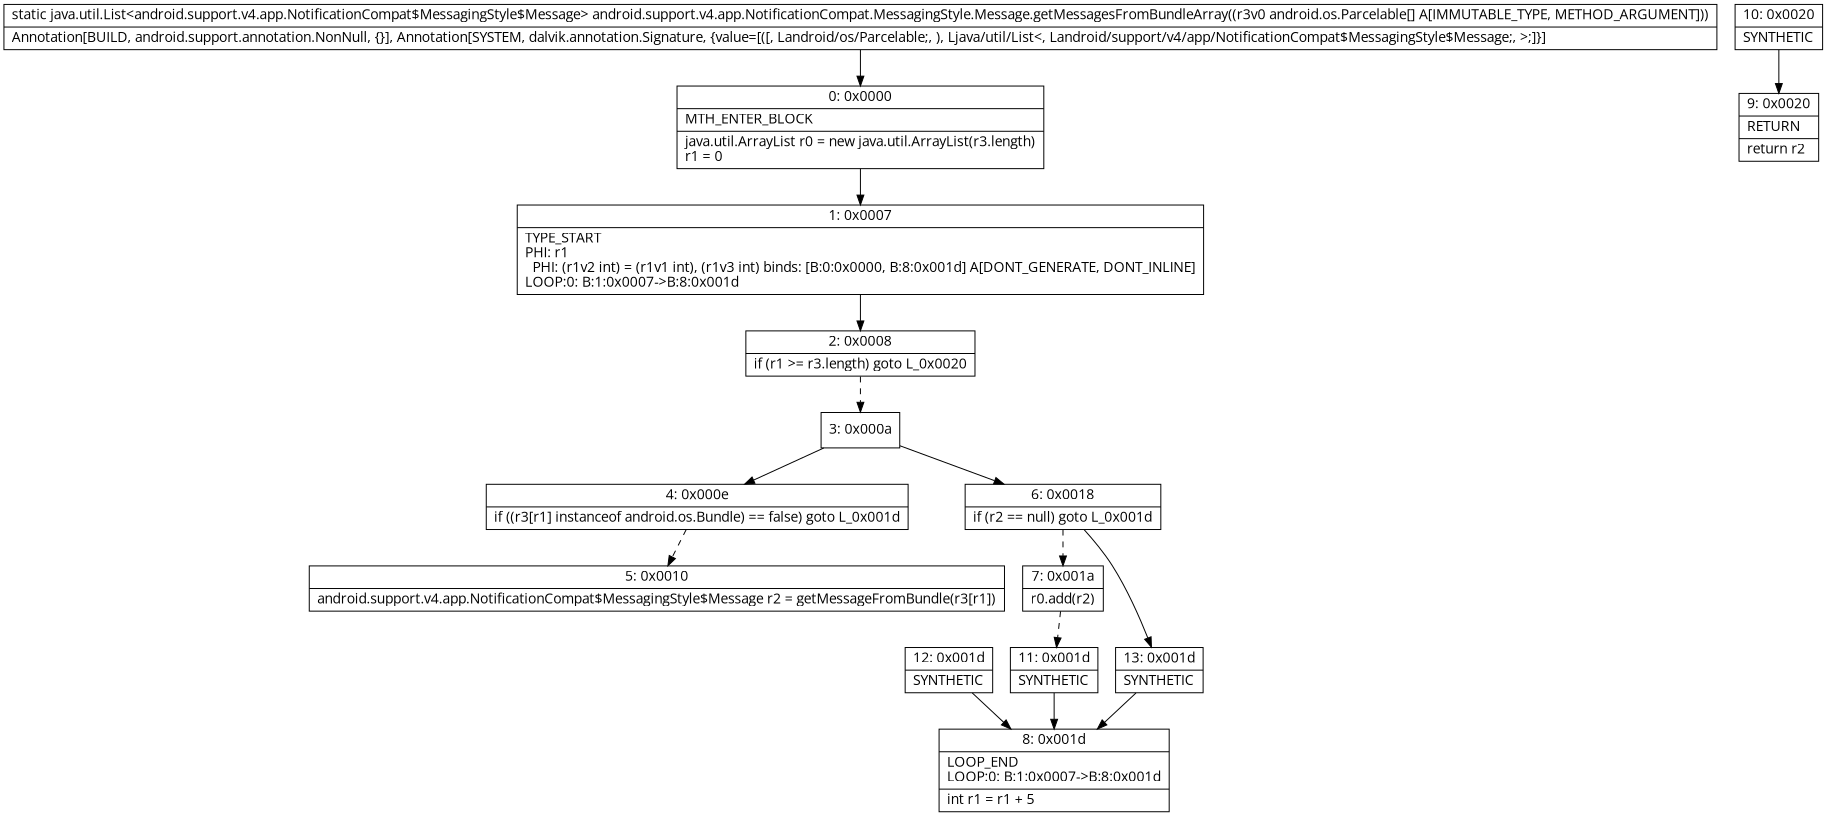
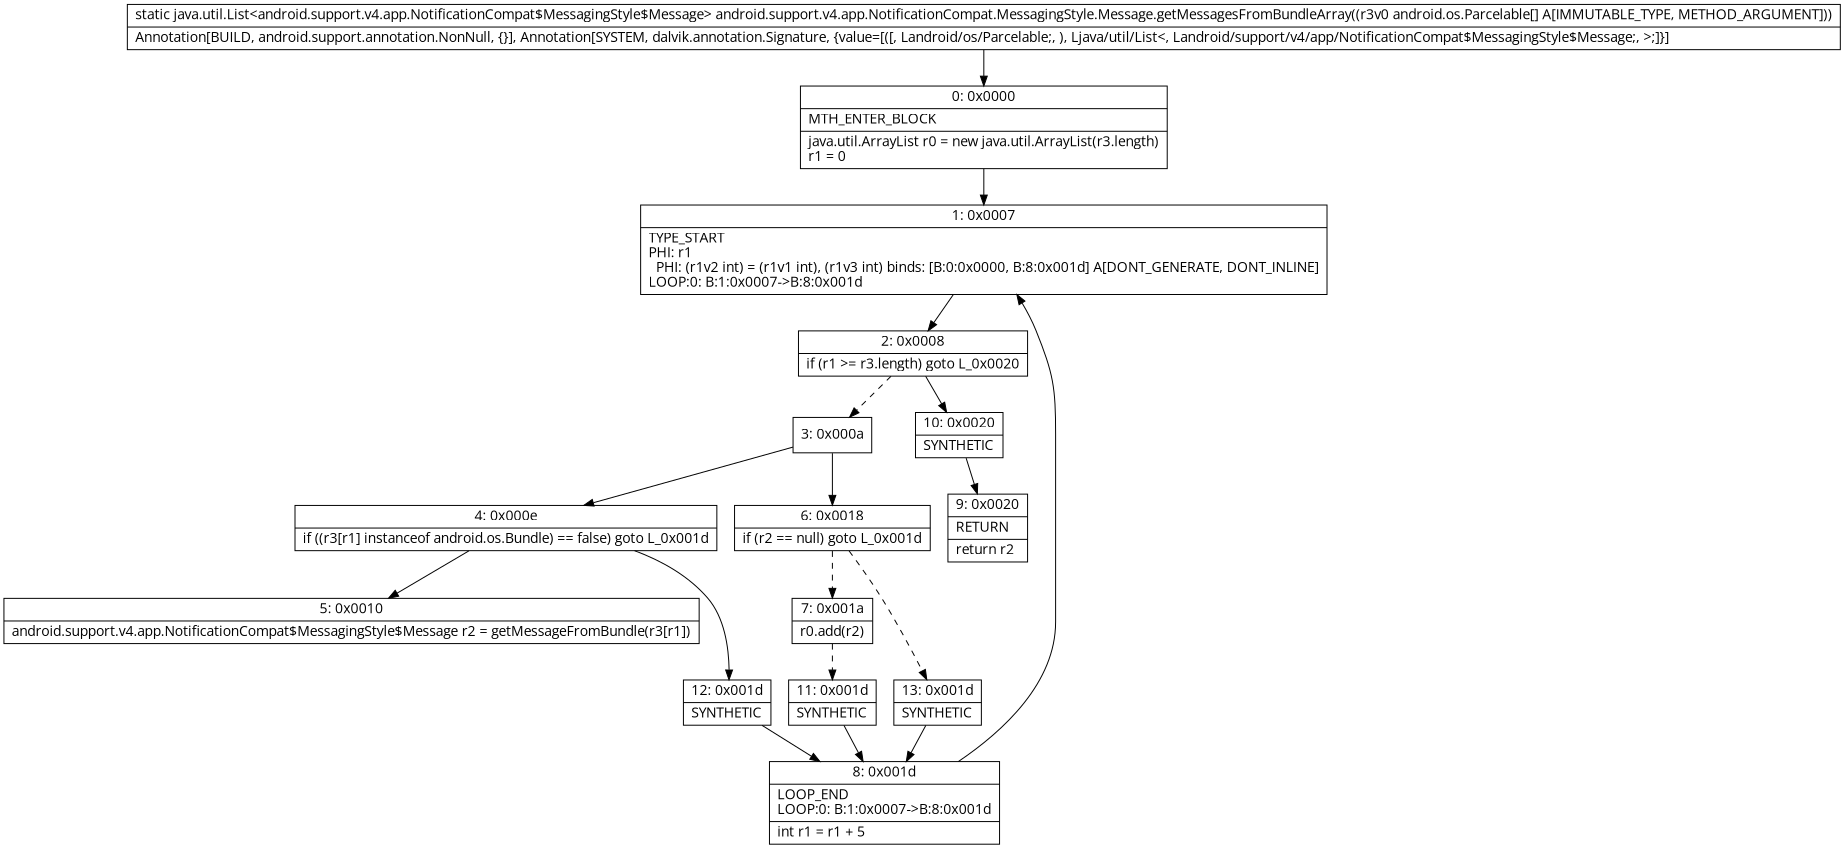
edge "2: 0x0008" -> "10: 0x0020": added
edge "4: 0x000e" -> "5: 0x0010": style dashed -> solid
edge "8: 0x001d" -> "1: 0x0007": added
edge "6: 0x0018" -> "13: 0x001d": style solid -> dashed
edge "4: 0x000e" -> "12: 0x001d": added
